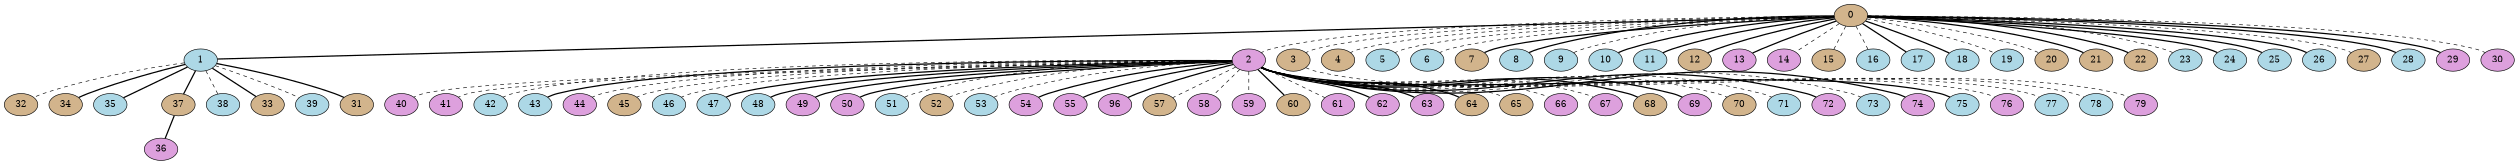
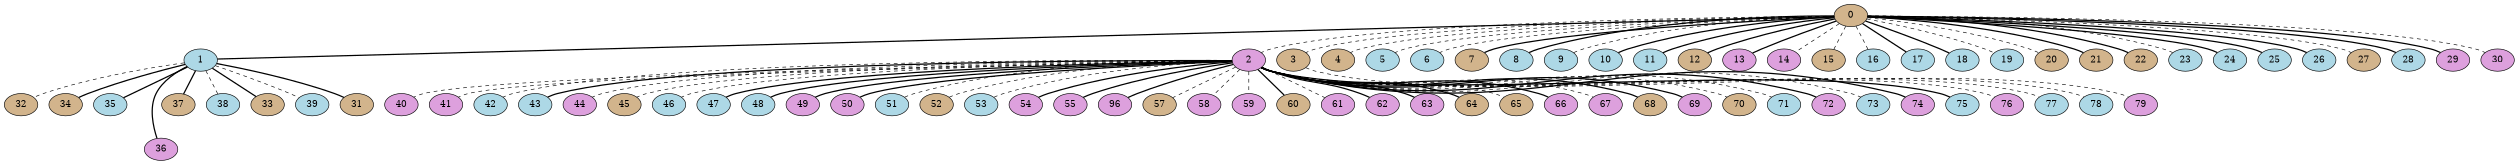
edge "2" -- "66": style dashed -> bold
edge "37" -- "36": now "1" -- "36"
